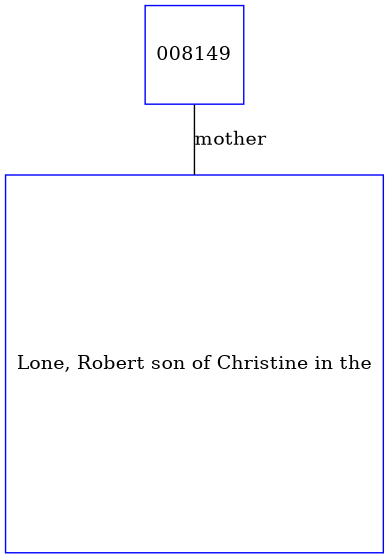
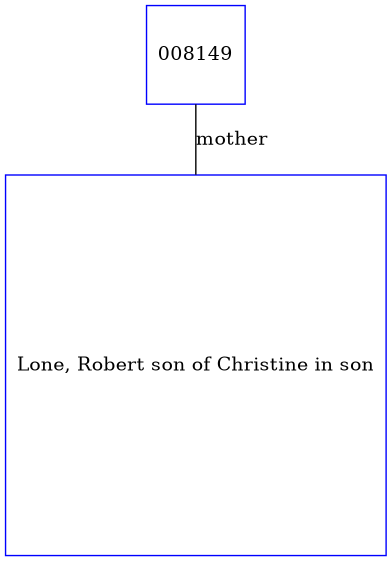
node "Lone, Robert son of Christine in the": label "Lone, Robert son of Christine in the" -> "Lone, Robert son of Christine in son"
